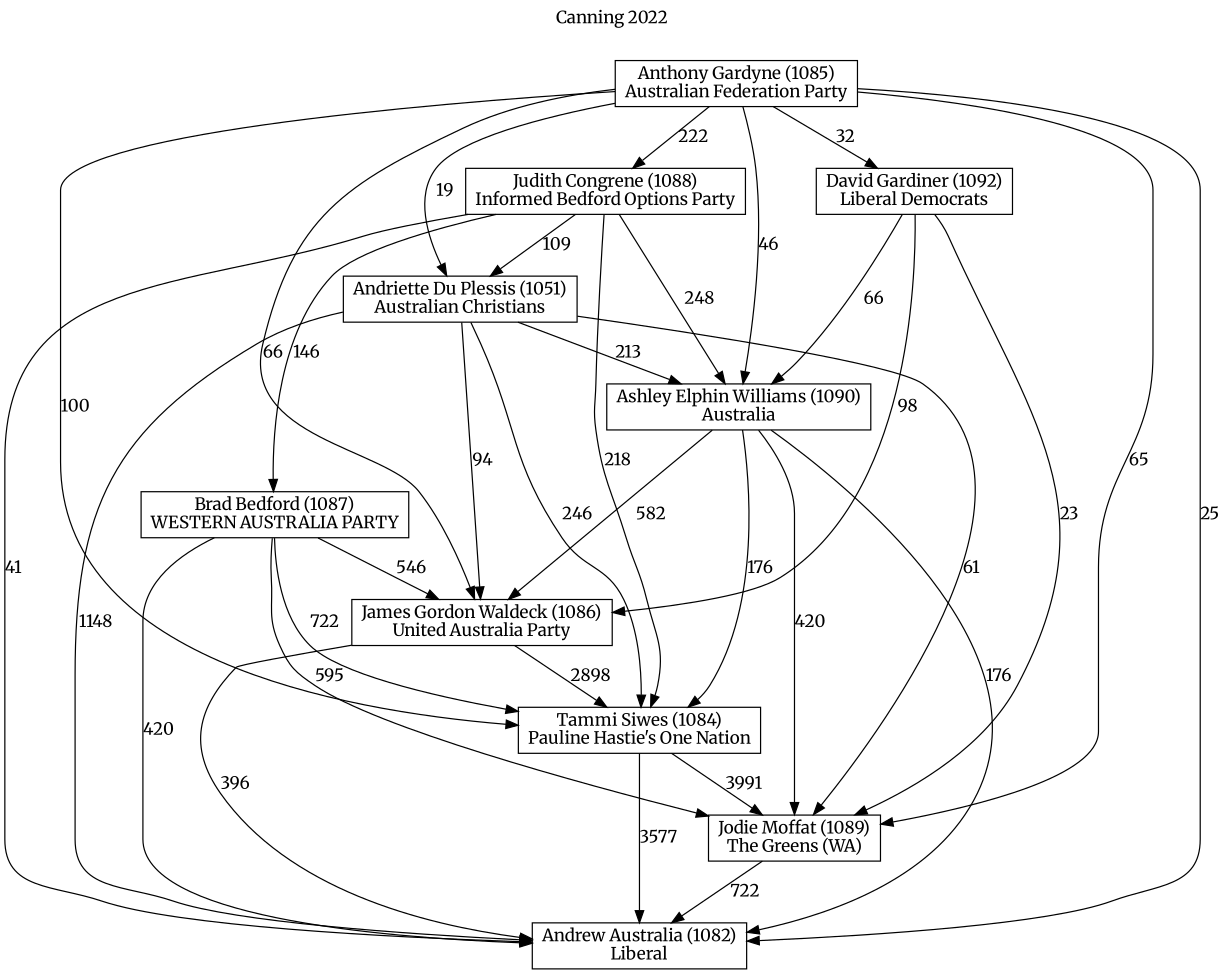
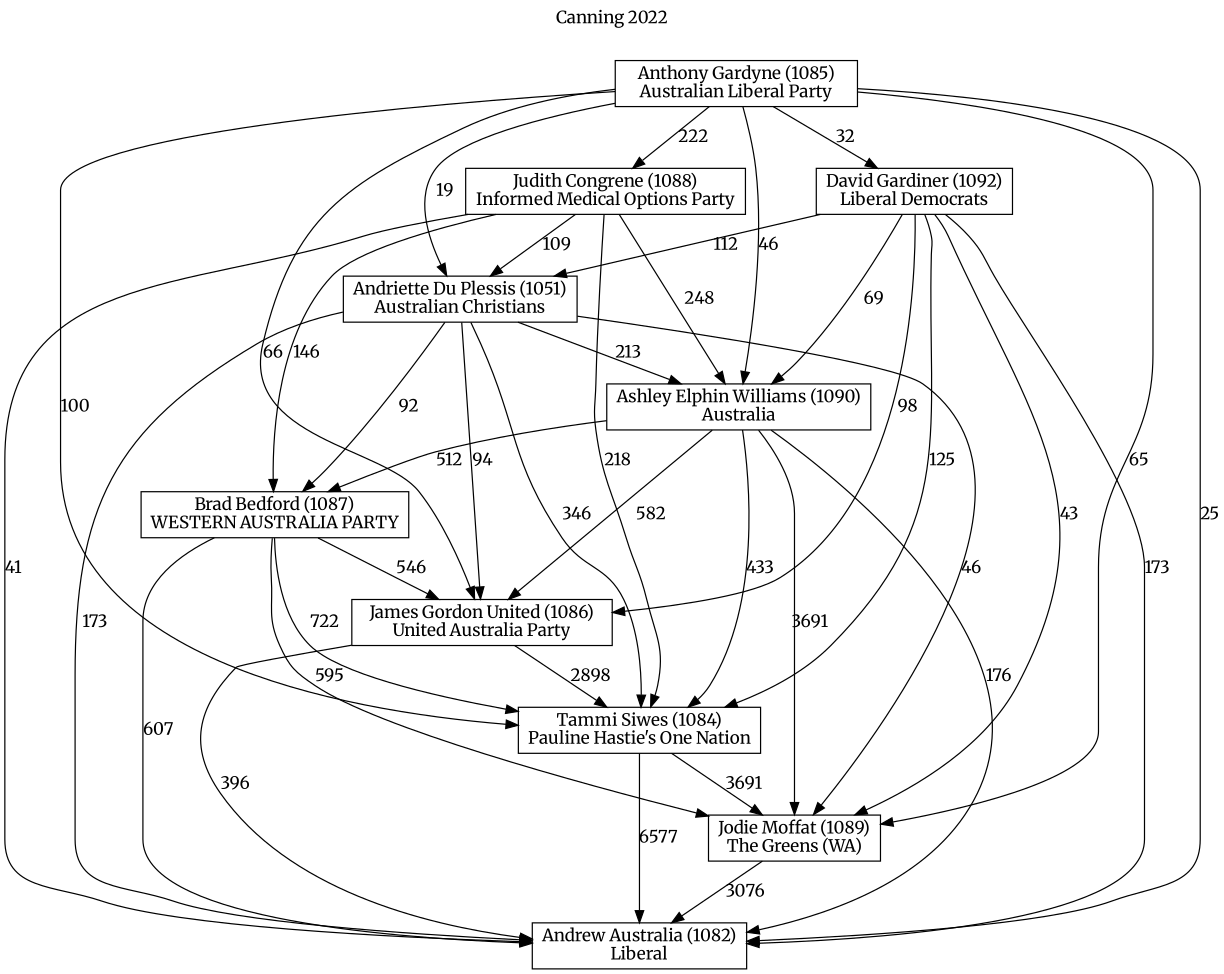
node "Anthony Gardyne (1085) Australian Federation Party": label "Anthony Gardyne (1085) Australian Federation Party" -> "Anthony Gardyne (1085) Australian Liberal Party"
node "Judith Congrene (1088) Informed Bedford Options Party": label "Judith Congrene (1088) Informed Bedford Options Party" -> "Judith Congrene (1088) Informed Medical Options Party"
edge "David Gardiner (1092) Liberal Democrats" -> "Andriette Du Plessis (1051) Australian Christians": added, label "112"
edge "David Gardiner (1092) Liberal Democrats" -> "Ashley Elphin Williams (1090) Australia": label "66" -> "69"
edge "Andriette Du Plessis (1051) Australian Christians" -> "Brad Bedford (1087) WESTERN AUSTRALIA PARTY": added, label "92"
edge "Ashley Elphin Williams (1090) Australia" -> "Brad Bedford (1087) WESTERN AUSTRALIA PARTY": added, label "512"
edge "David Gardiner (1092) Liberal Democrats" -> "Tammi Siwes (1084) Pauline Hastie's One Nation": added, label "125"
edge "Andriette Du Plessis (1051) Australian Christians" -> "Tammi Siwes (1084) Pauline Hastie's One Nation": label "246" -> "346"
edge "David Gardiner (1092) Liberal Democrats" -> "Jodie Moffat (1089) The Greens (WA)": label "23" -> "43"
edge "Ashley Elphin Williams (1090) Australia" -> "Tammi Siwes (1084) Pauline Hastie's One Nation": label "176" -> "433"
edge "Andriette Du Plessis (1051) Australian Christians" -> "Jodie Moffat (1089) The Greens (WA)": label "61" -> "46"
edge "Andriette Du Plessis (1051) Australian Christians" -> "Andrew Australia (1082) Liberal": label "1148" -> "173"
node "James Gordon Waldeck (1086) United Australia Party": label "James Gordon Waldeck (1086) United Australia Party" -> "James Gordon United (1086) United Australia Party"
edge "Ashley Elphin Williams (1090) Australia" -> "Jodie Moffat (1089) The Greens (WA)": label "420" -> "3691"
edge "David Gardiner (1092) Liberal Democrats" -> "Andrew Australia (1082) Liberal": added, label "173"
edge "Brad Bedford (1087) WESTERN AUSTRALIA PARTY" -> "Andrew Australia (1082) Liberal": label "420" -> "607"
edge "Tammi Siwes (1084) Pauline Hastie's One Nation" -> "Jodie Moffat (1089) The Greens (WA)": label "3991" -> "3691"
edge "Tammi Siwes (1084) Pauline Hastie's One Nation" -> "Andrew Australia (1082) Liberal": label "3577" -> "6577"
edge "Jodie Moffat (1089) The Greens (WA)" -> "Andrew Australia (1082) Liberal": label "722" -> "3076"
